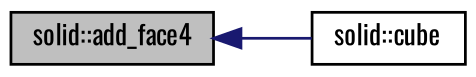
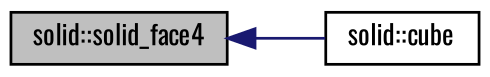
node "solid::add_face4": label "solid::add_face4" -> "solid::solid_face4"
